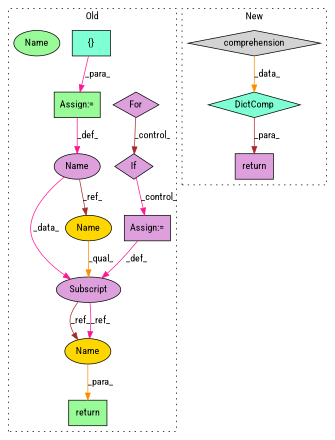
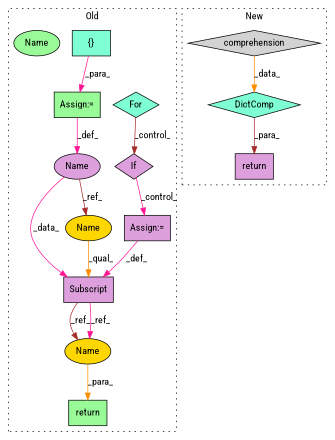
node "For": fillcolor plum -> aquamarine
node "Subscript": shape ellipse -> box
